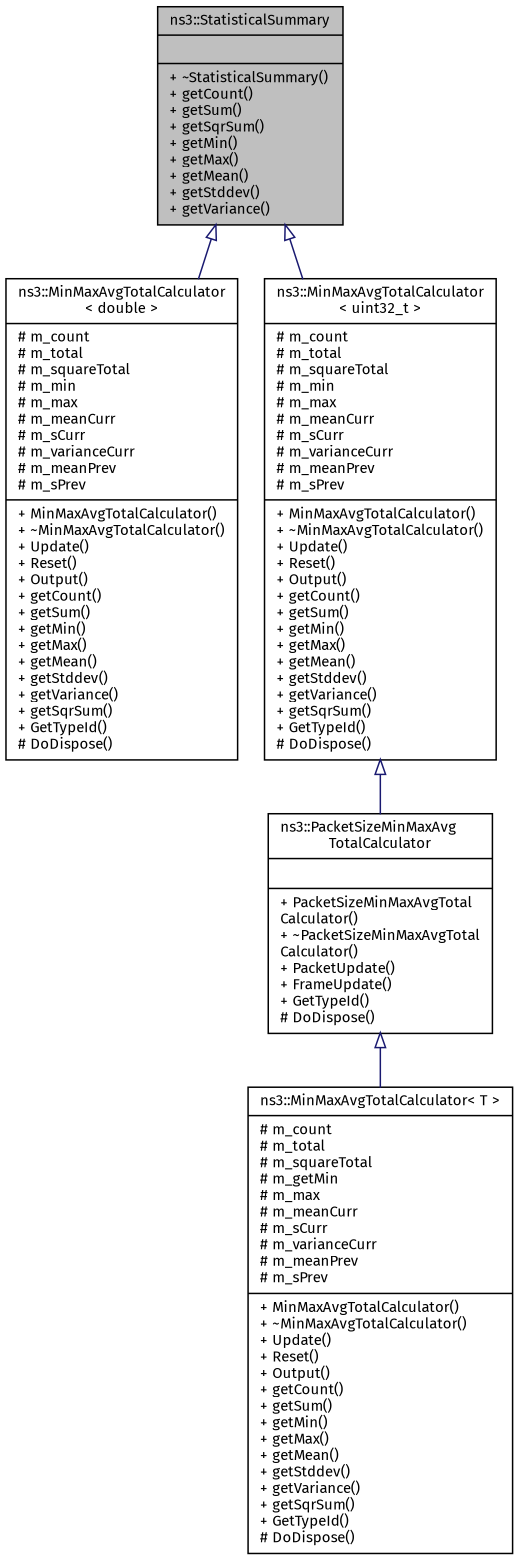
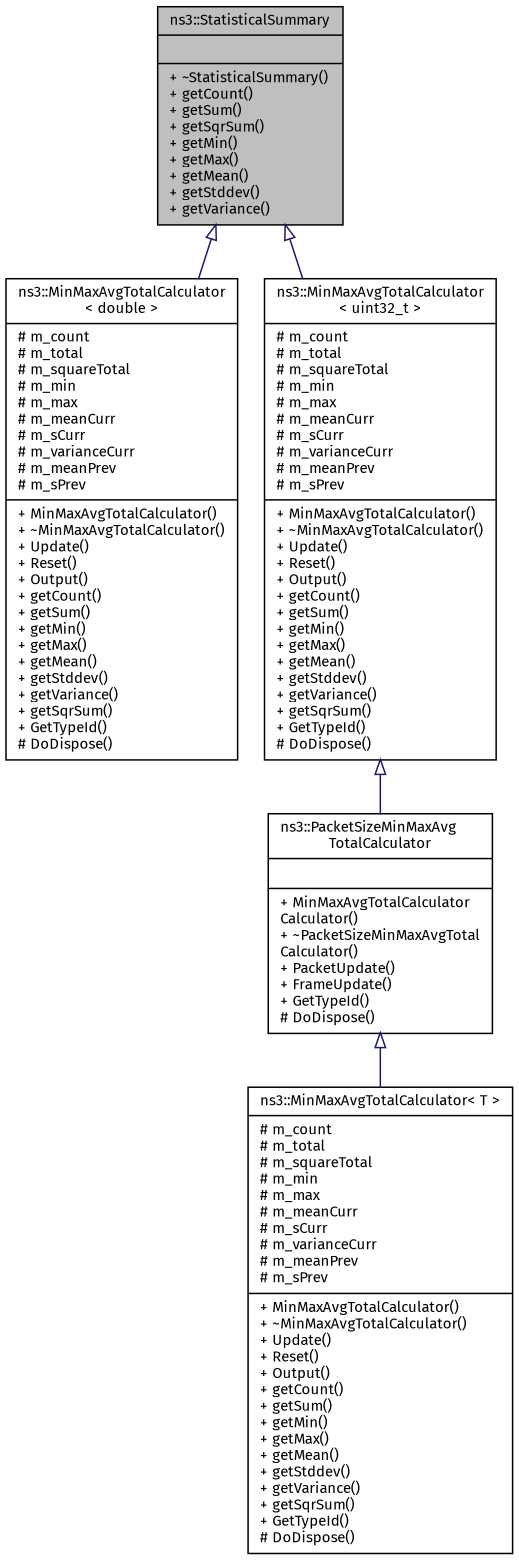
node "ns3::PacketSizeMinMaxAvg": text "+ PacketSizeMinMaxAvgTotal" -> "+ MinMaxAvgTotalCalculator"
node "ns3::MinMaxAvgTotalCalculator< T >": text "# m_getMin" -> "# m_min"
